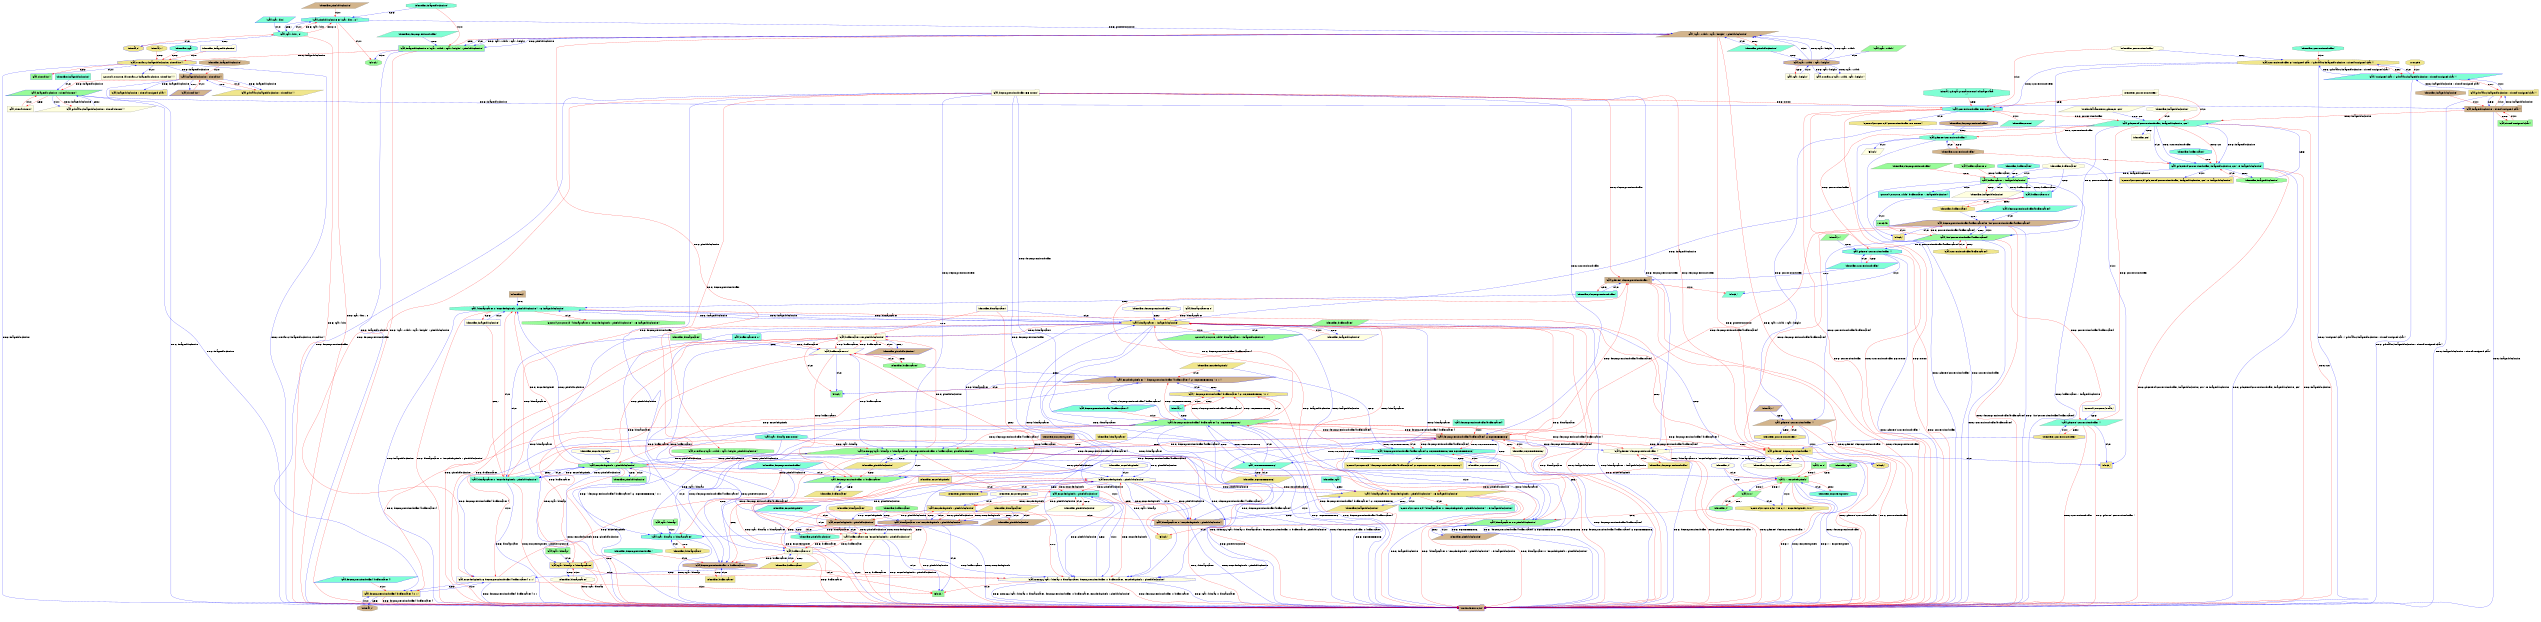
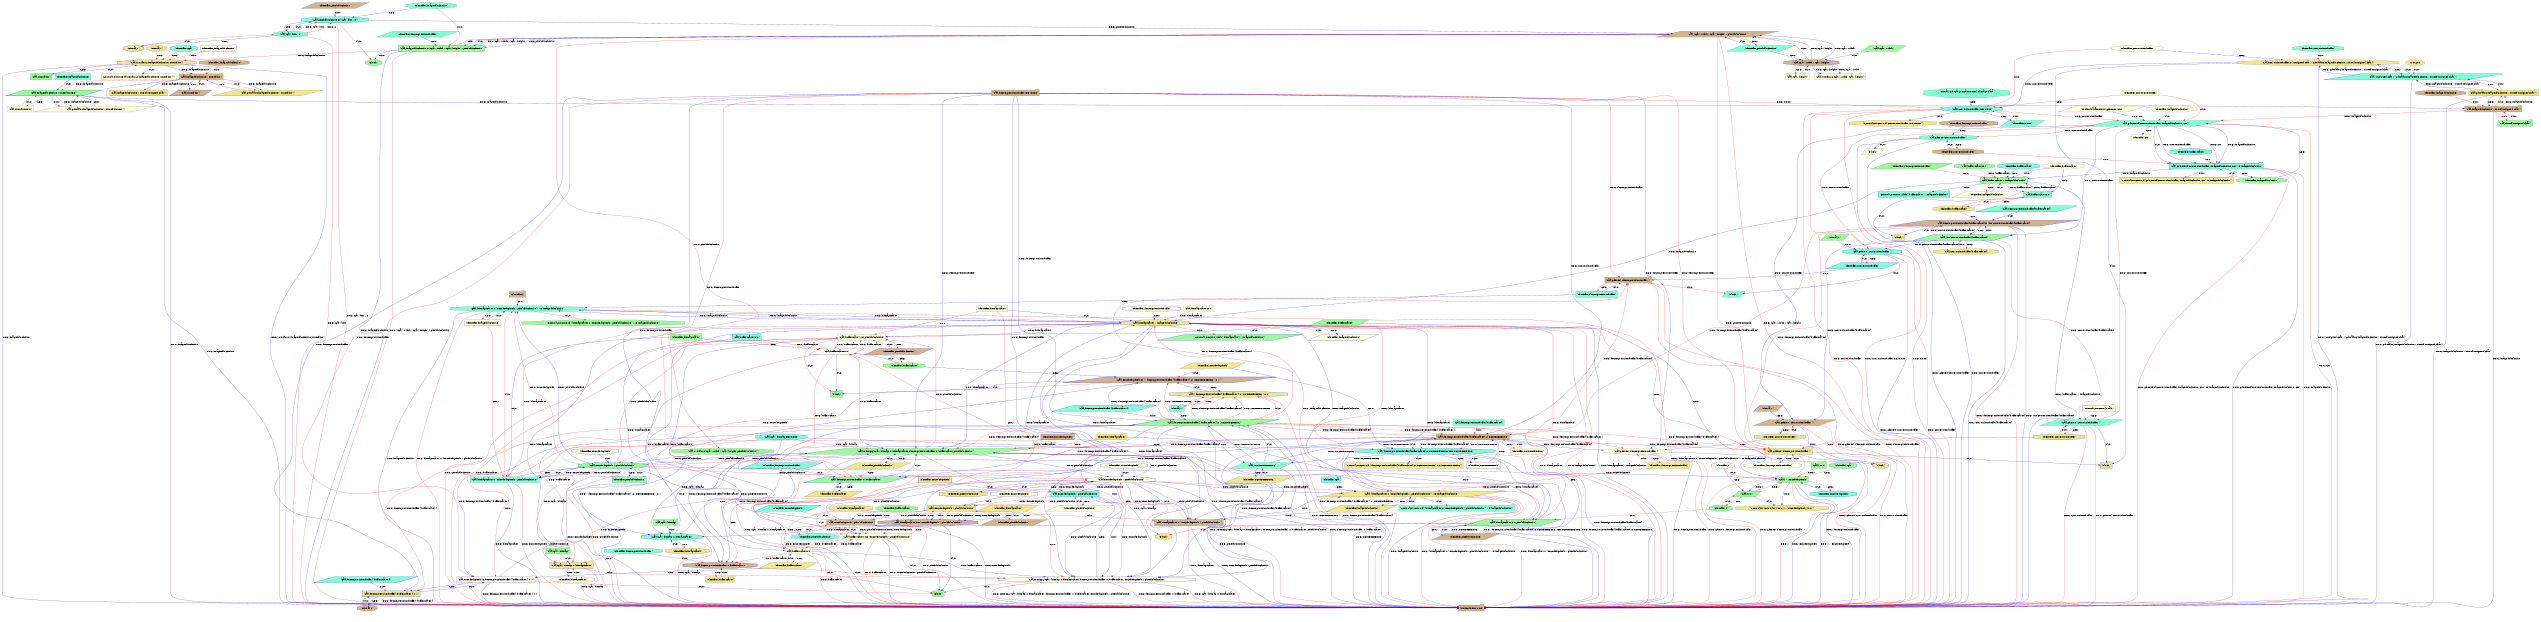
node "(Call,tga->bits)": removed
node "(Call,decompression_buffer == NULL)": fillcolor lightyellow -> tan
edge "(Call,conversion_buffer == NULL)" -> "(Identifier,NULL)": added, label "CFG:"
node "1000345": removed
